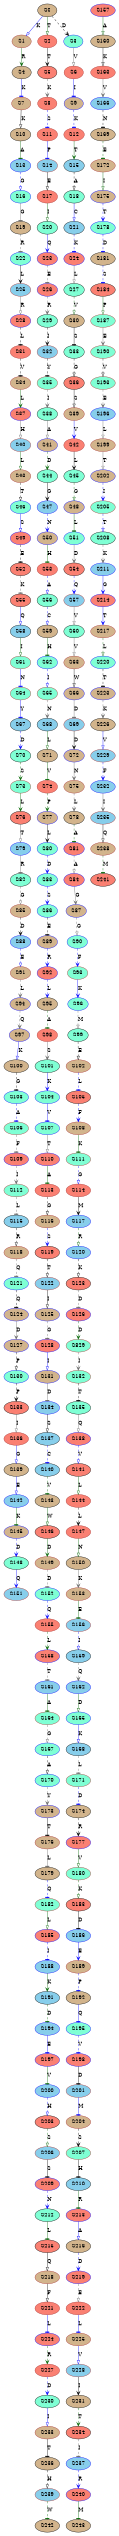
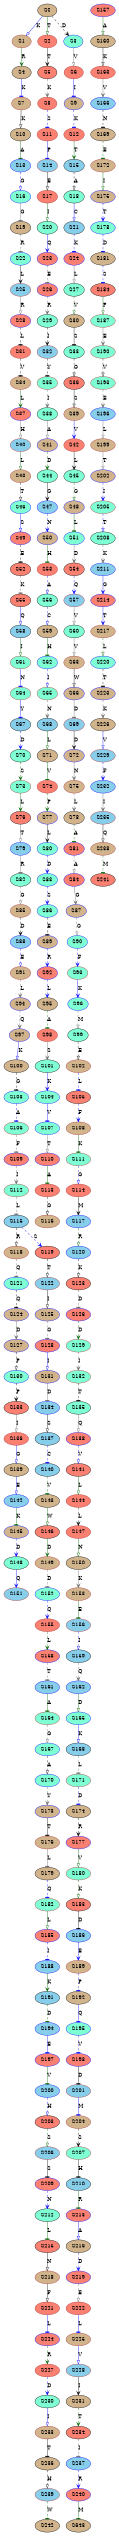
edge "S116" -> "S119": now "S115" -> "S119"
node "S829": label "S829" -> "S129"
edge "S215" -> "S218": label "Q" -> "N"
node "S243": label "S243" -> "S643"
